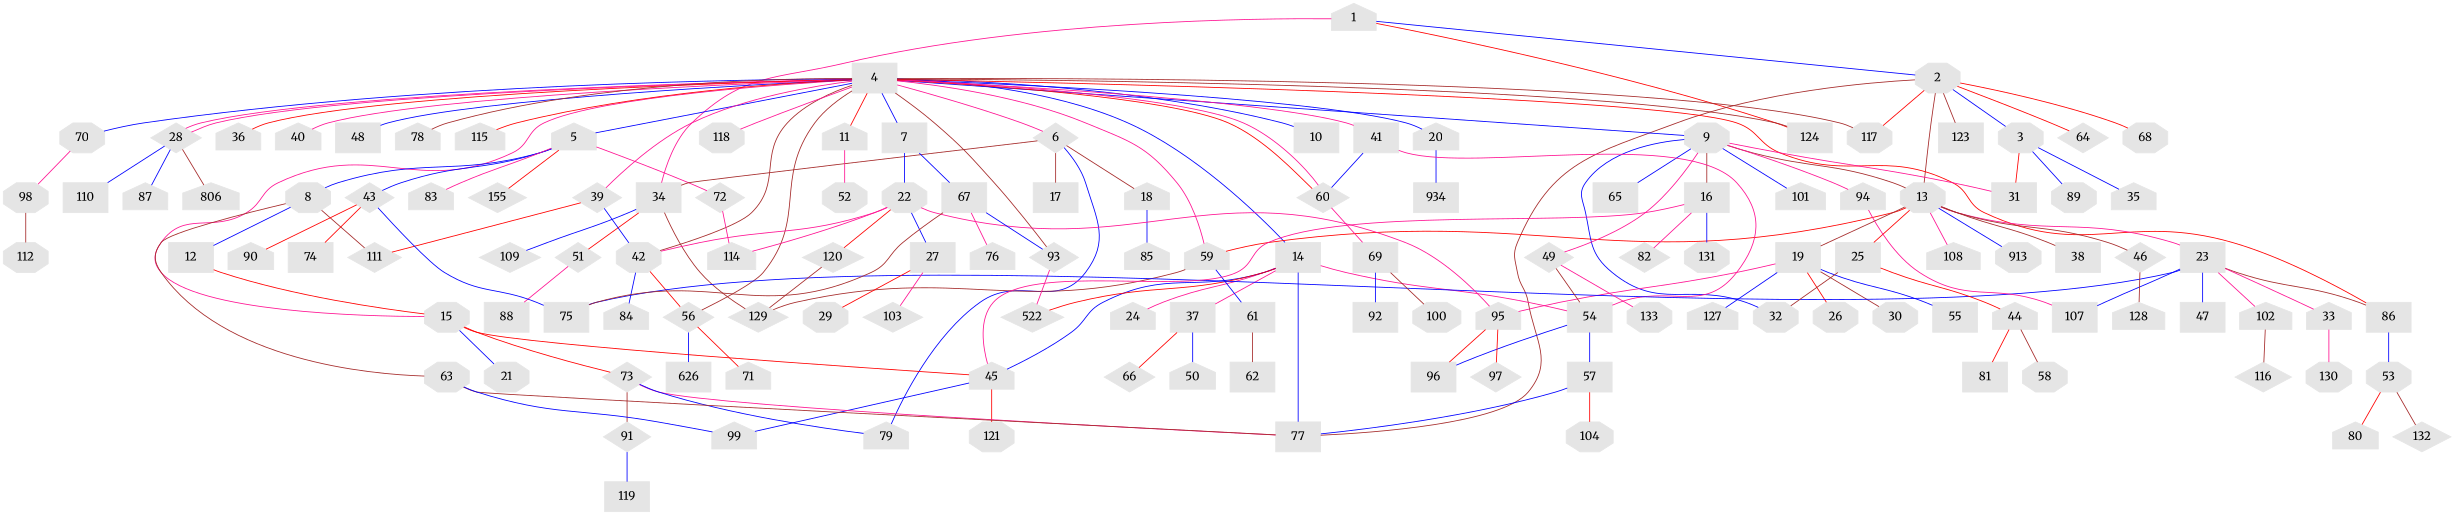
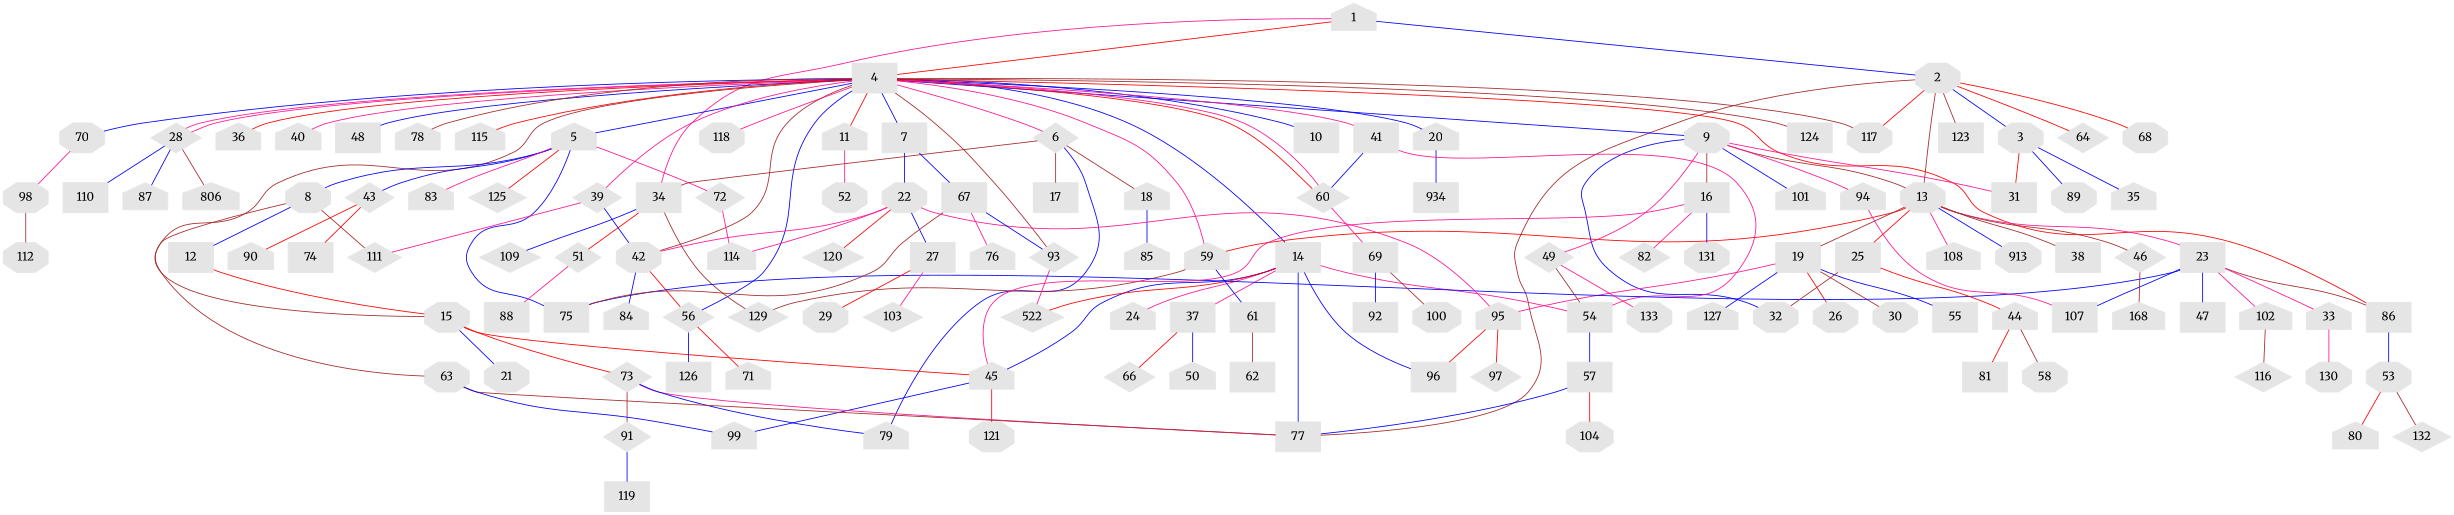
edge "1" -- "124": now "1" -- "4"
edge "4" -- "15": color deeppink -> brown
node "155": label "155" -> "125"
node "65": removed
edge "4" -- "56": color brown -> blue
edge "39" -- "111": color red -> deeppink
edge "43" -- "75": now "5" -- "75"
edge "120" -- "129": removed
node "128": label "128" -> "168"
edge "54" -- "96": now "14" -- "96"
node "626": label "626" -> "126"
